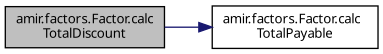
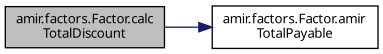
node "amir.factors.Factor.calc TotalPayable": label "amir.factors.Factor.calc TotalPayable" -> "amir.factors.Factor.amir TotalPayable"
